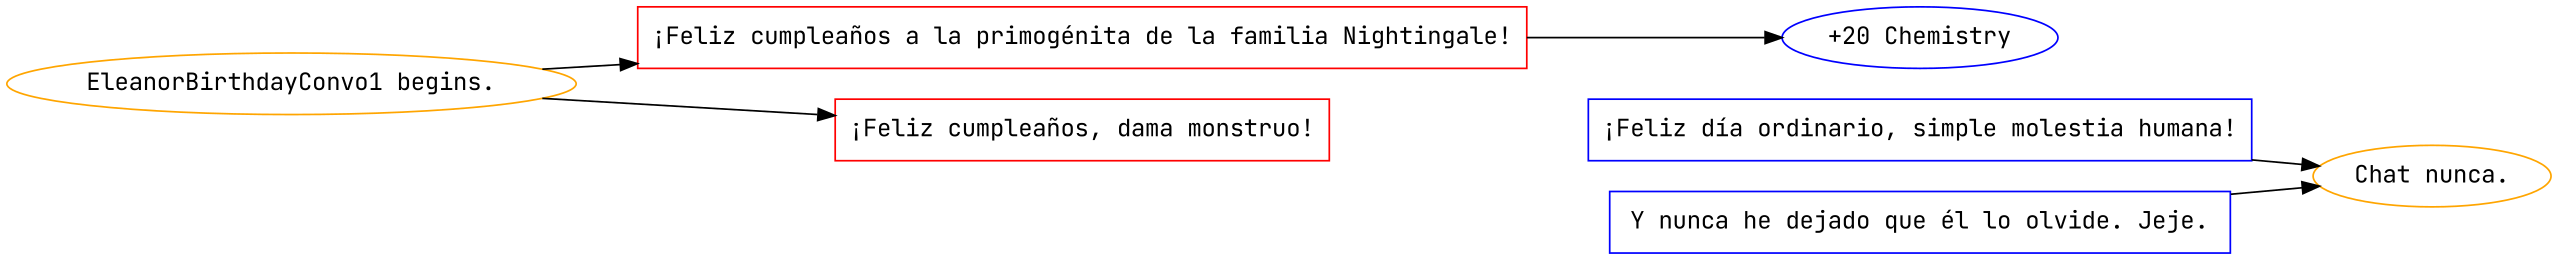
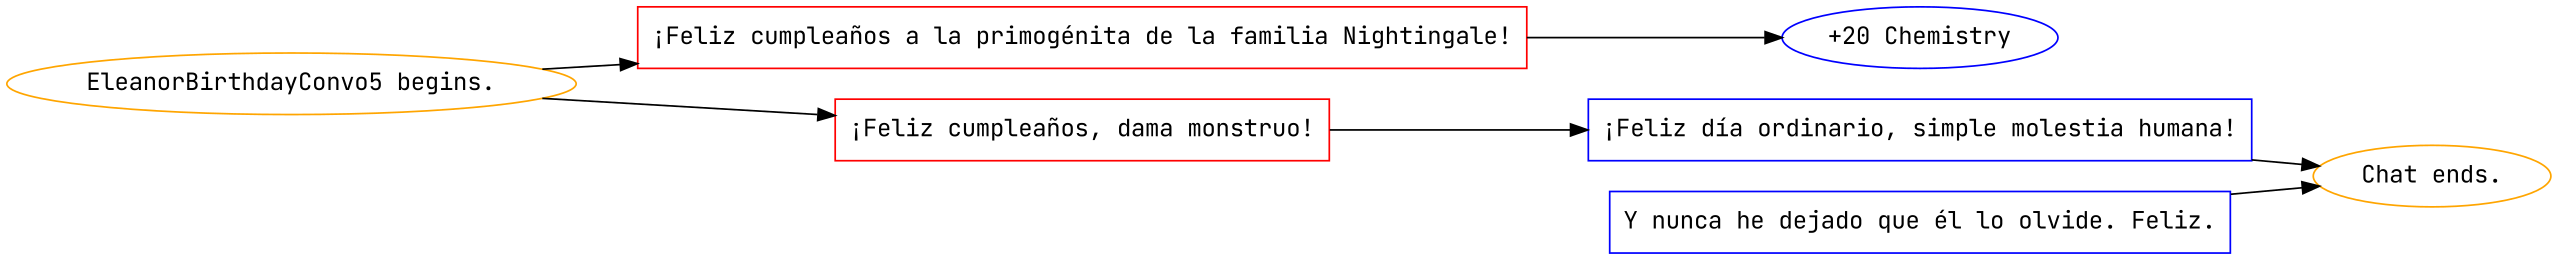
node "EleanorBirthdayConvo1 begins.": label "EleanorBirthdayConvo1 begins." -> "EleanorBirthdayConvo5 begins."
edge "¡Feliz cumpleaños, dama monstruo!" -> "¡Feliz día ordinario, simple molestia humana!": added
node "Chat nunca.": label "Chat nunca." -> "Chat ends."
node "Y nunca he dejado que él lo olvide. Jeje.": label "Y nunca he dejado que él lo olvide. Jeje." -> "Y nunca he dejado que él lo olvide. Feliz."
